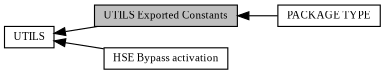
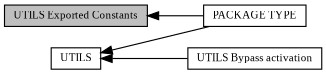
edge "UTILS Exported Constants" -> "UTILS": now "PACKAGE TYPE" -> "UTILS"
node "HSE Bypass activation": label "HSE Bypass activation" -> "UTILS Bypass activation"
